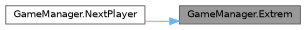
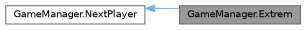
edge "GameManager.NextPlayer" -> "GameManager.Extrem": reversed
